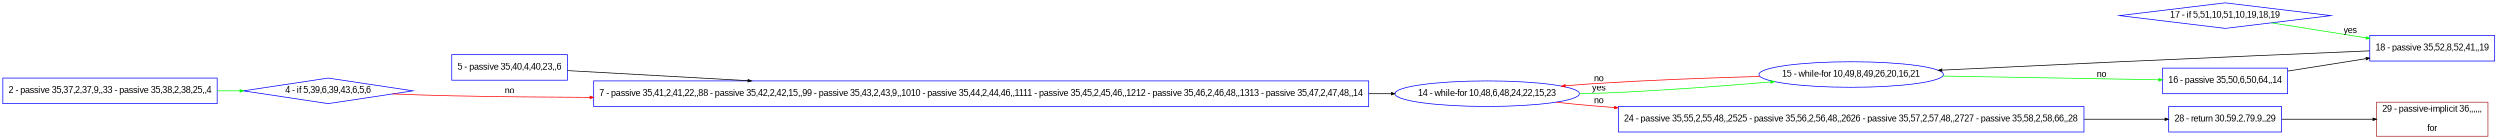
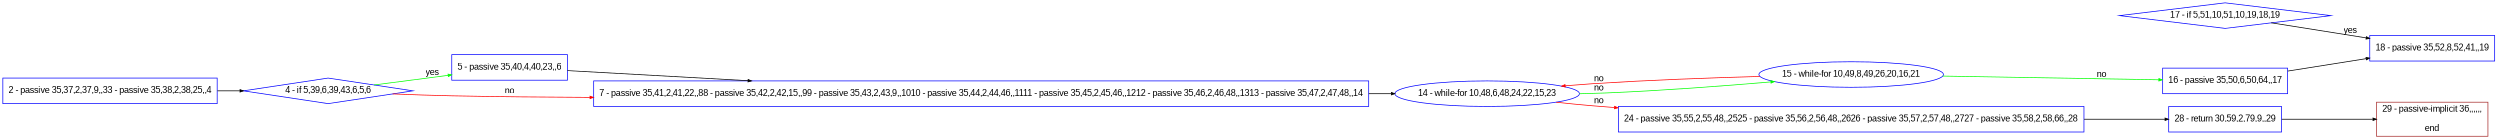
edge "17 - if 5,51,10,51,10,19,18,19" -> "18 - passive 35,52,8,52,41,,19": color #00ff00 -> #000000
edge "18 - passive 35,52,8,52,41,,19" -> "15 - while-for 10,49,8,49,26,20,16,21": removed
edge "4 - if 5,39,6,39,43,6,5,6" -> "5 - passive 35,40,4,40,23,,6": added, label "yes"
node "16 - passive 35,50,6,50,64,,14": label "16 - passive 35,50,6,50,64,,14" -> "16 - passive 35,50,6,50,64,,17"
edge "14 - while-for 10,48,6,48,24,22,15,23" -> "15 - while-for 10,49,8,49,26,20,16,21": label "yes" -> "no"
edge "2 - passive 35,37,2,37,9,,33 - passive 35,38,2,38,25,,4" -> "4 - if 5,39,6,39,43,6,5,6": color #00ff00 -> #000000
node "29 - passive-implicit 36,,,,,, for": label "29 - passive-implicit 36,,,,,, for" -> "29 - passive-implicit 36,,,,,, end"
